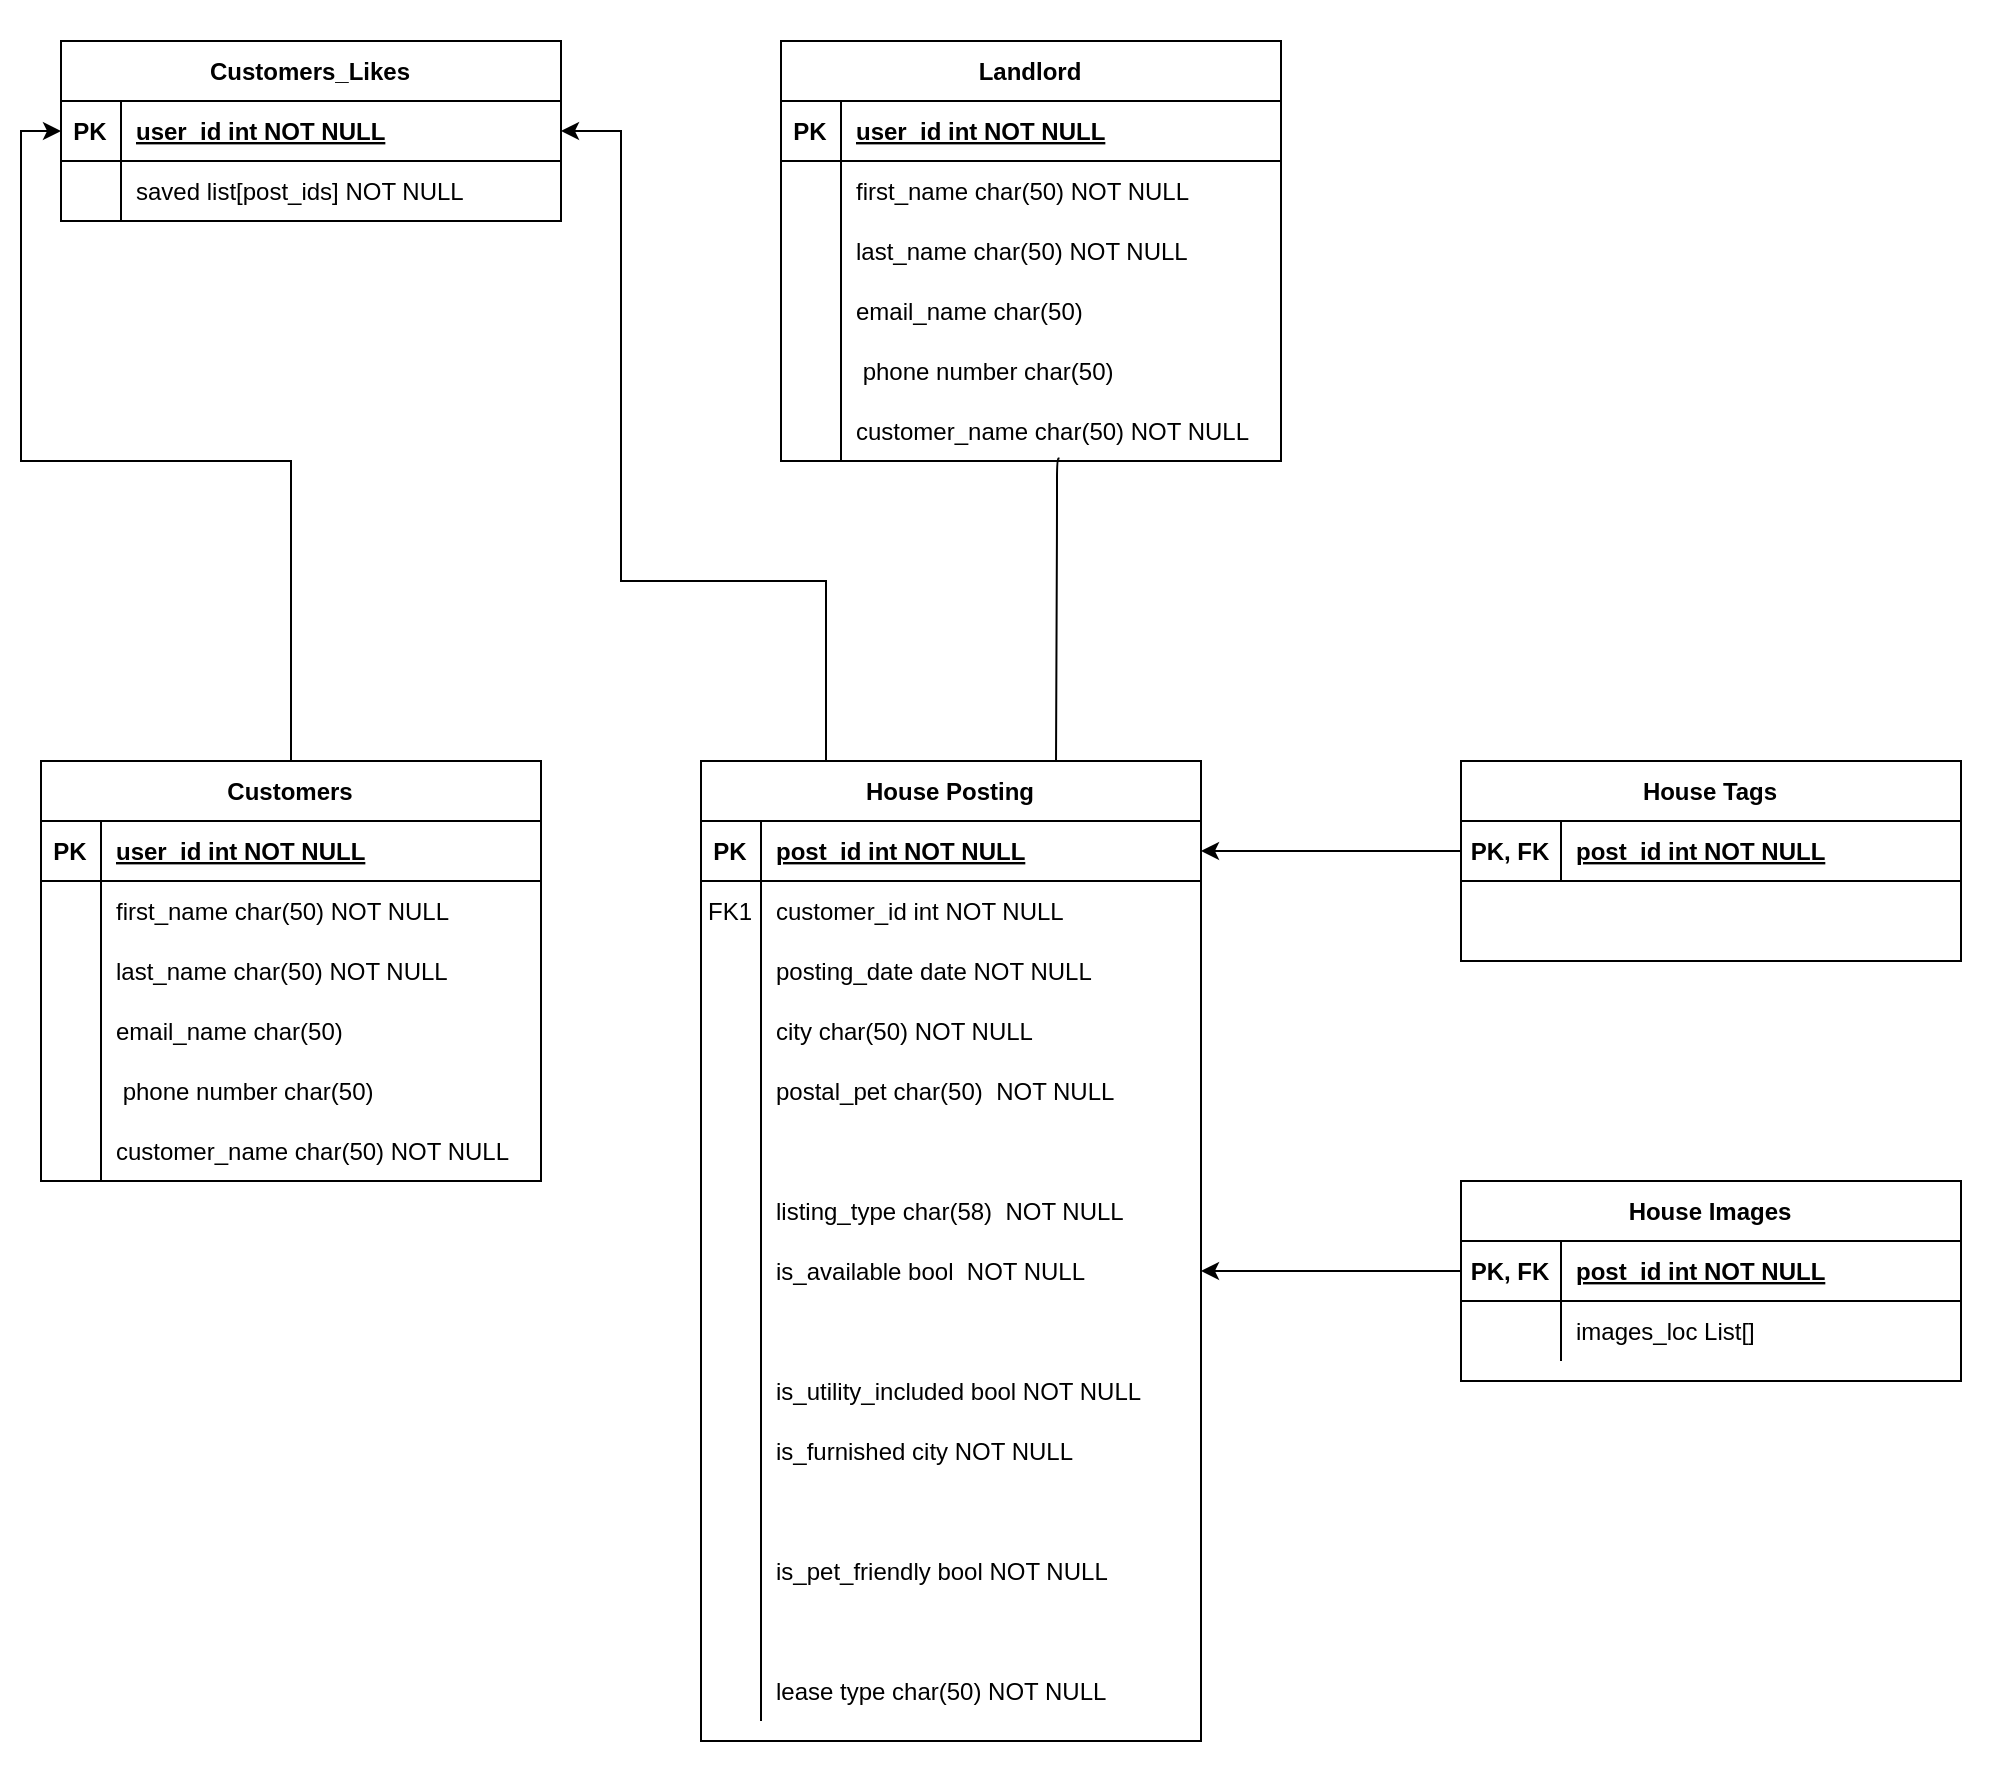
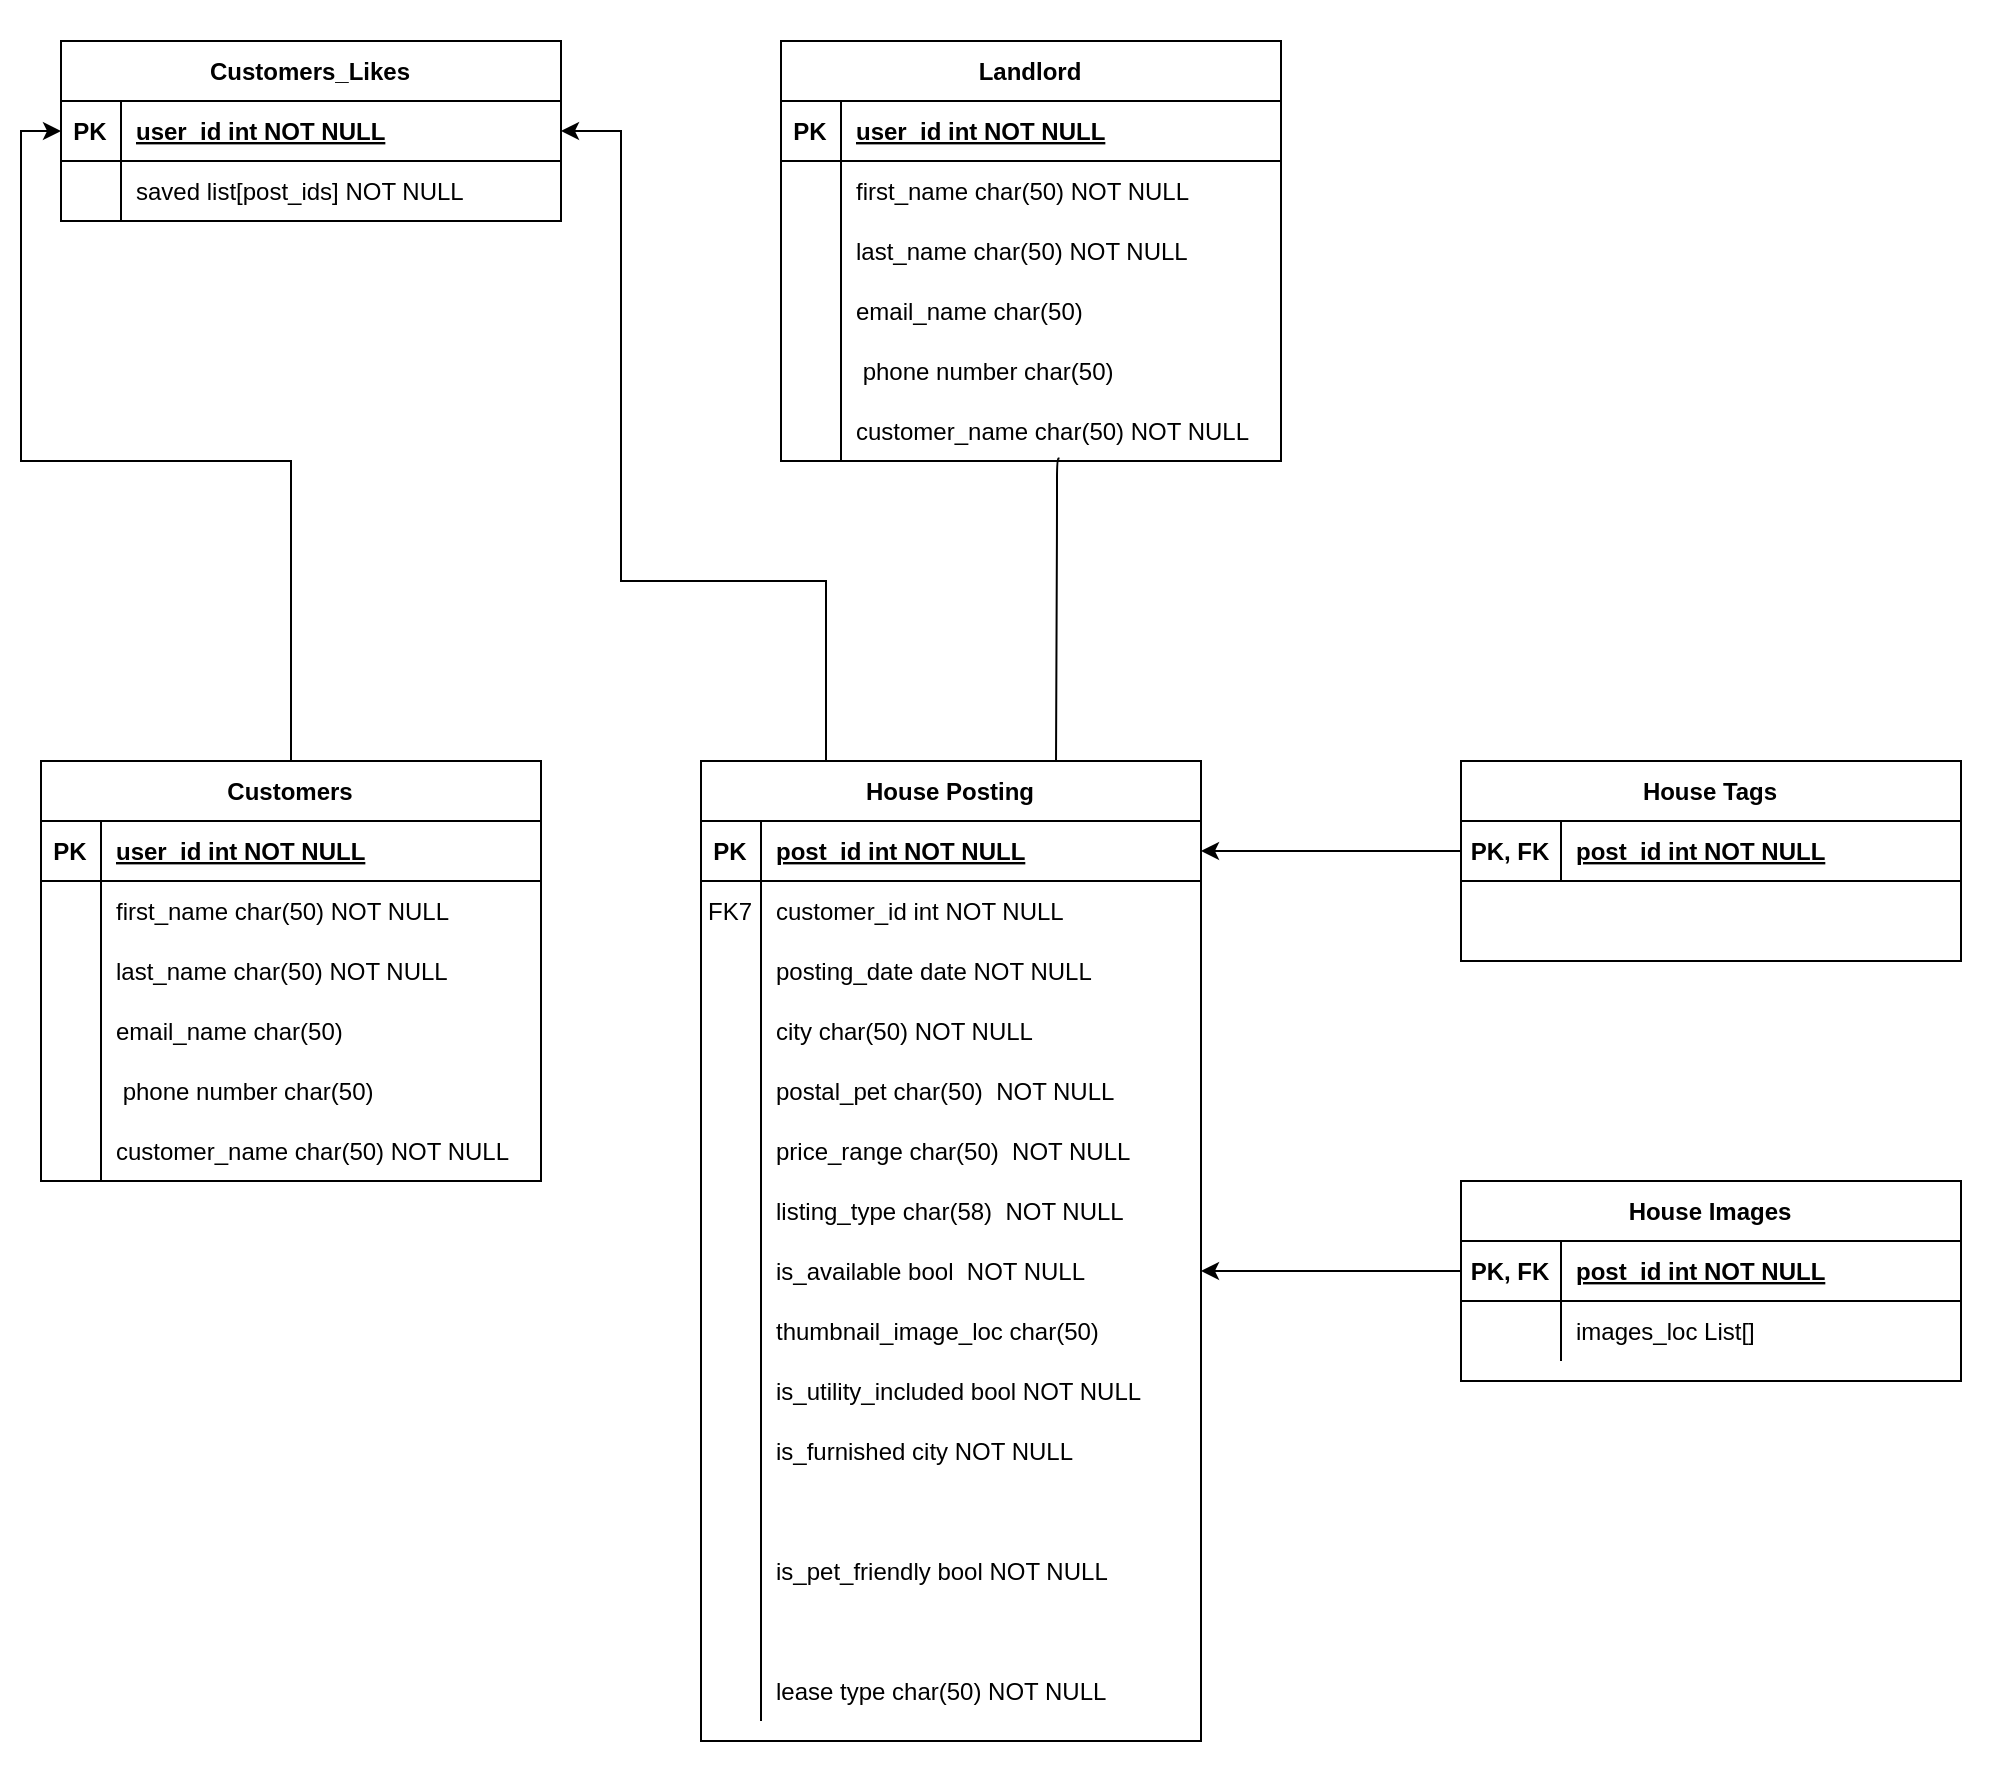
node "FK1": label "FK1" -> "FK7"
node "price_range char(50) NOT NULL": added
node "thumbnail_image_loc char(50)": added
